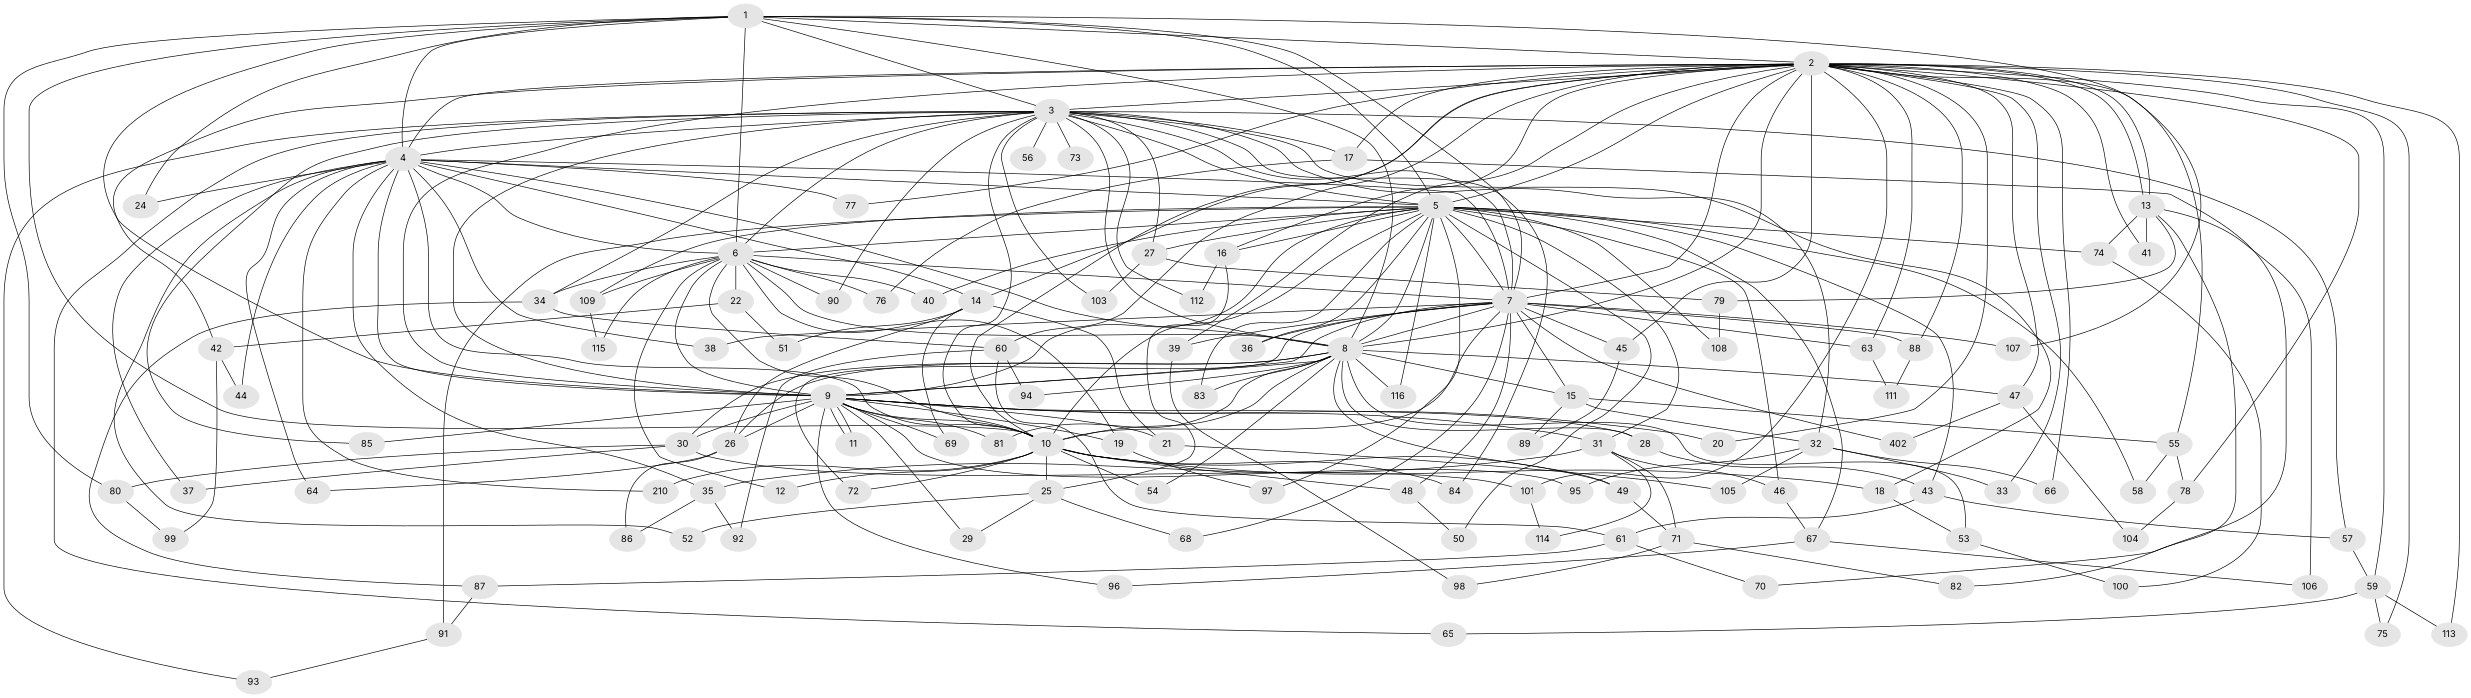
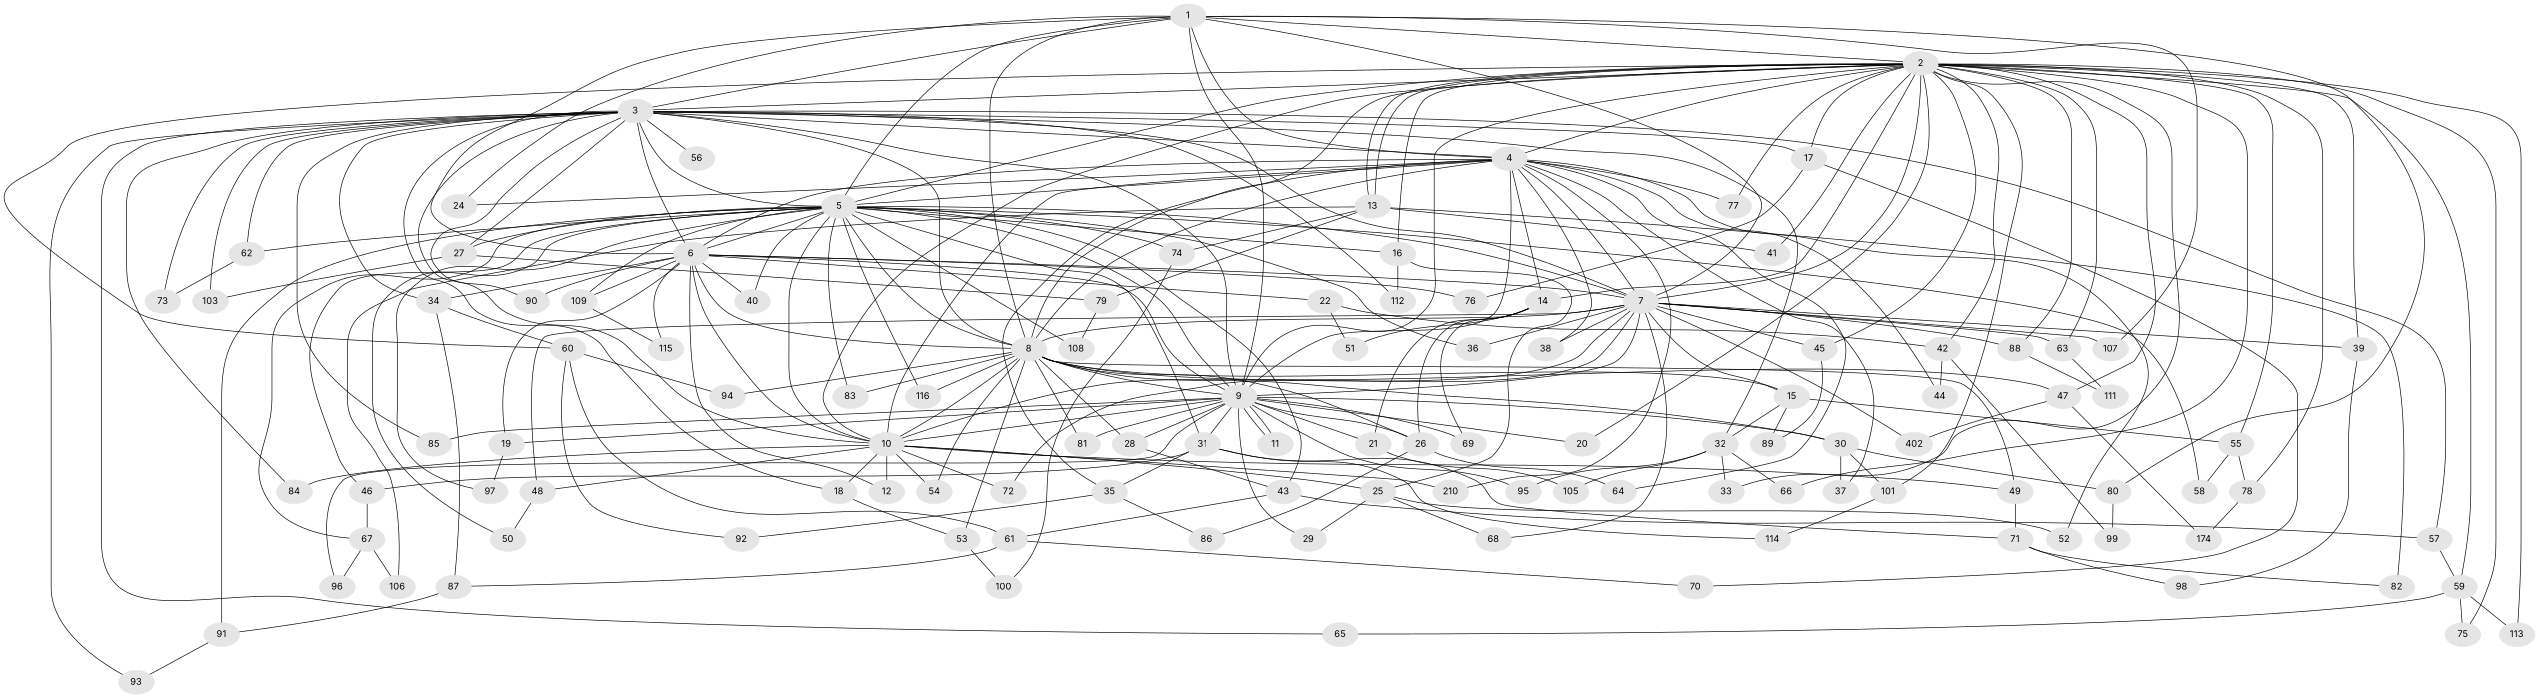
node "62": added
edge "1" -- "10": removed
node "104": label "104" -> "174"
